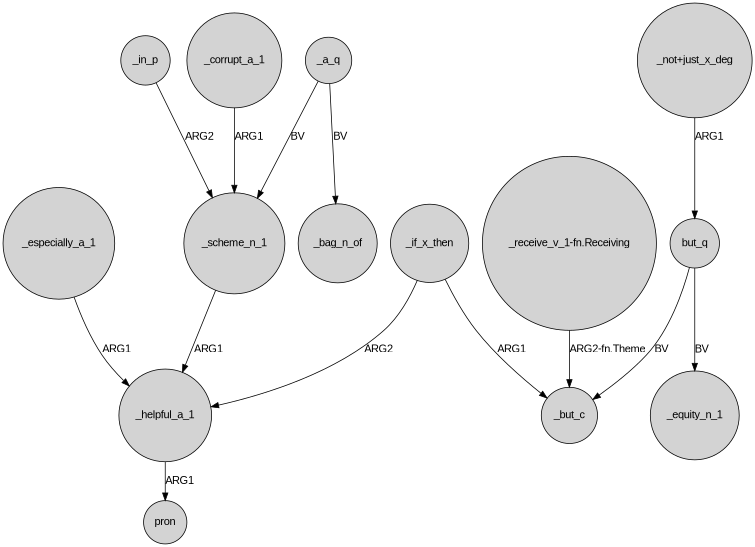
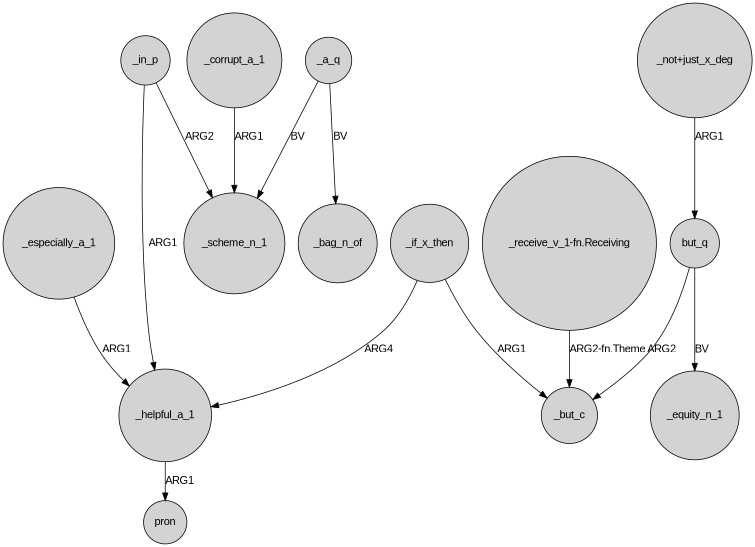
edge "_scheme_n_1" -> "_helpful_a_1": now "_in_p" -> "_helpful_a_1"
edge "_if_x_then" -> "_helpful_a_1": label "ARG2" -> "ARG4"
edge "but_q" -> "_but_c": label "BV" -> "ARG2"
